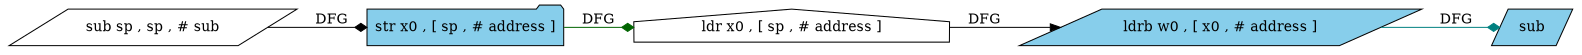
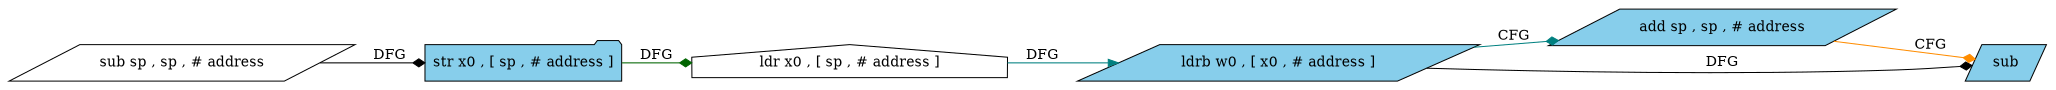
node "sub sp , sp , # sub": label "sub sp , sp , # sub" -> "sub sp , sp , # address"
edge "ldr x0 , [ sp , # address ]" -> "ldrb w0 , [ x0 , # address ]": color black -> teal
edge "ldrb w0 , [ x0 , # address ]" -> "sub": color teal -> black
node "add sp , sp , # address": added
